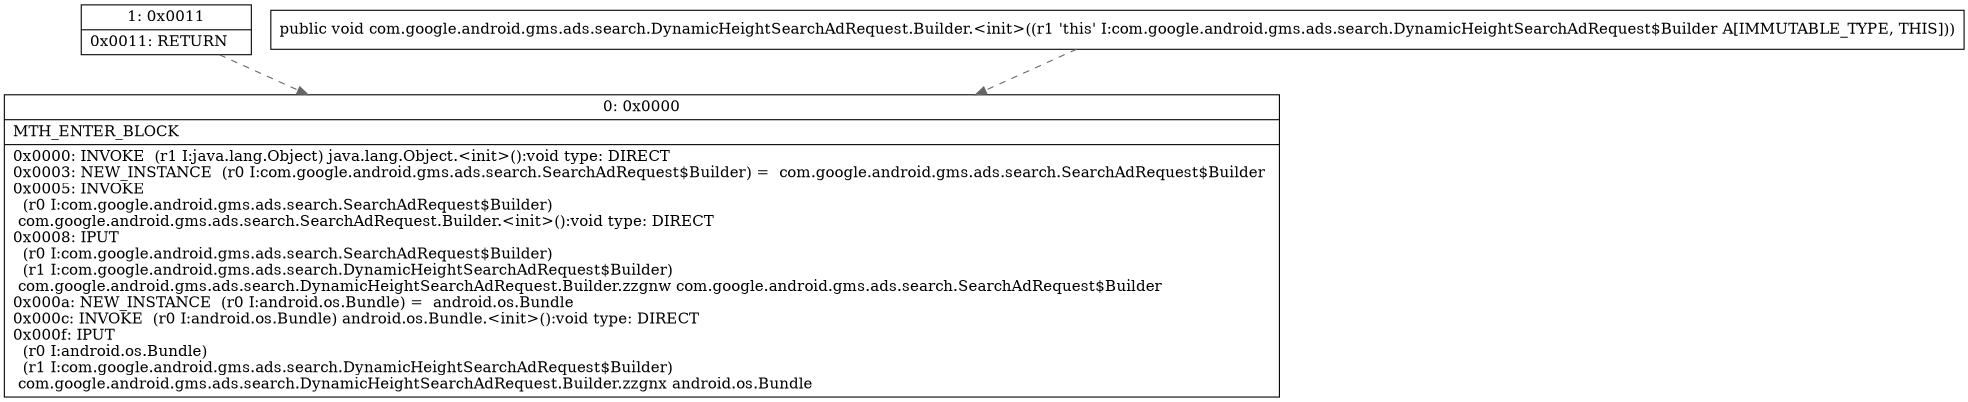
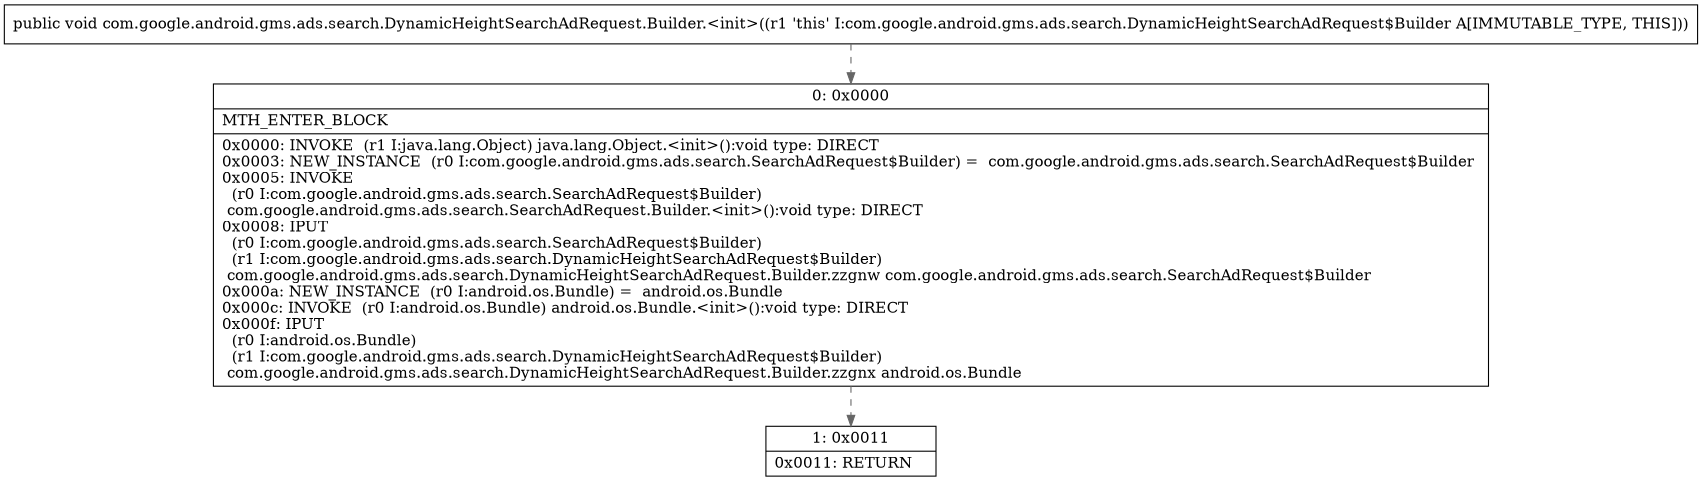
edge "1: 0x0011" -> "0: 0x0000": reversed
